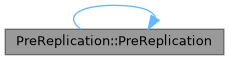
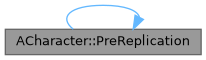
node "PreReplication::PreReplication": label "PreReplication::PreReplication" -> "ACharacter::PreReplication"
